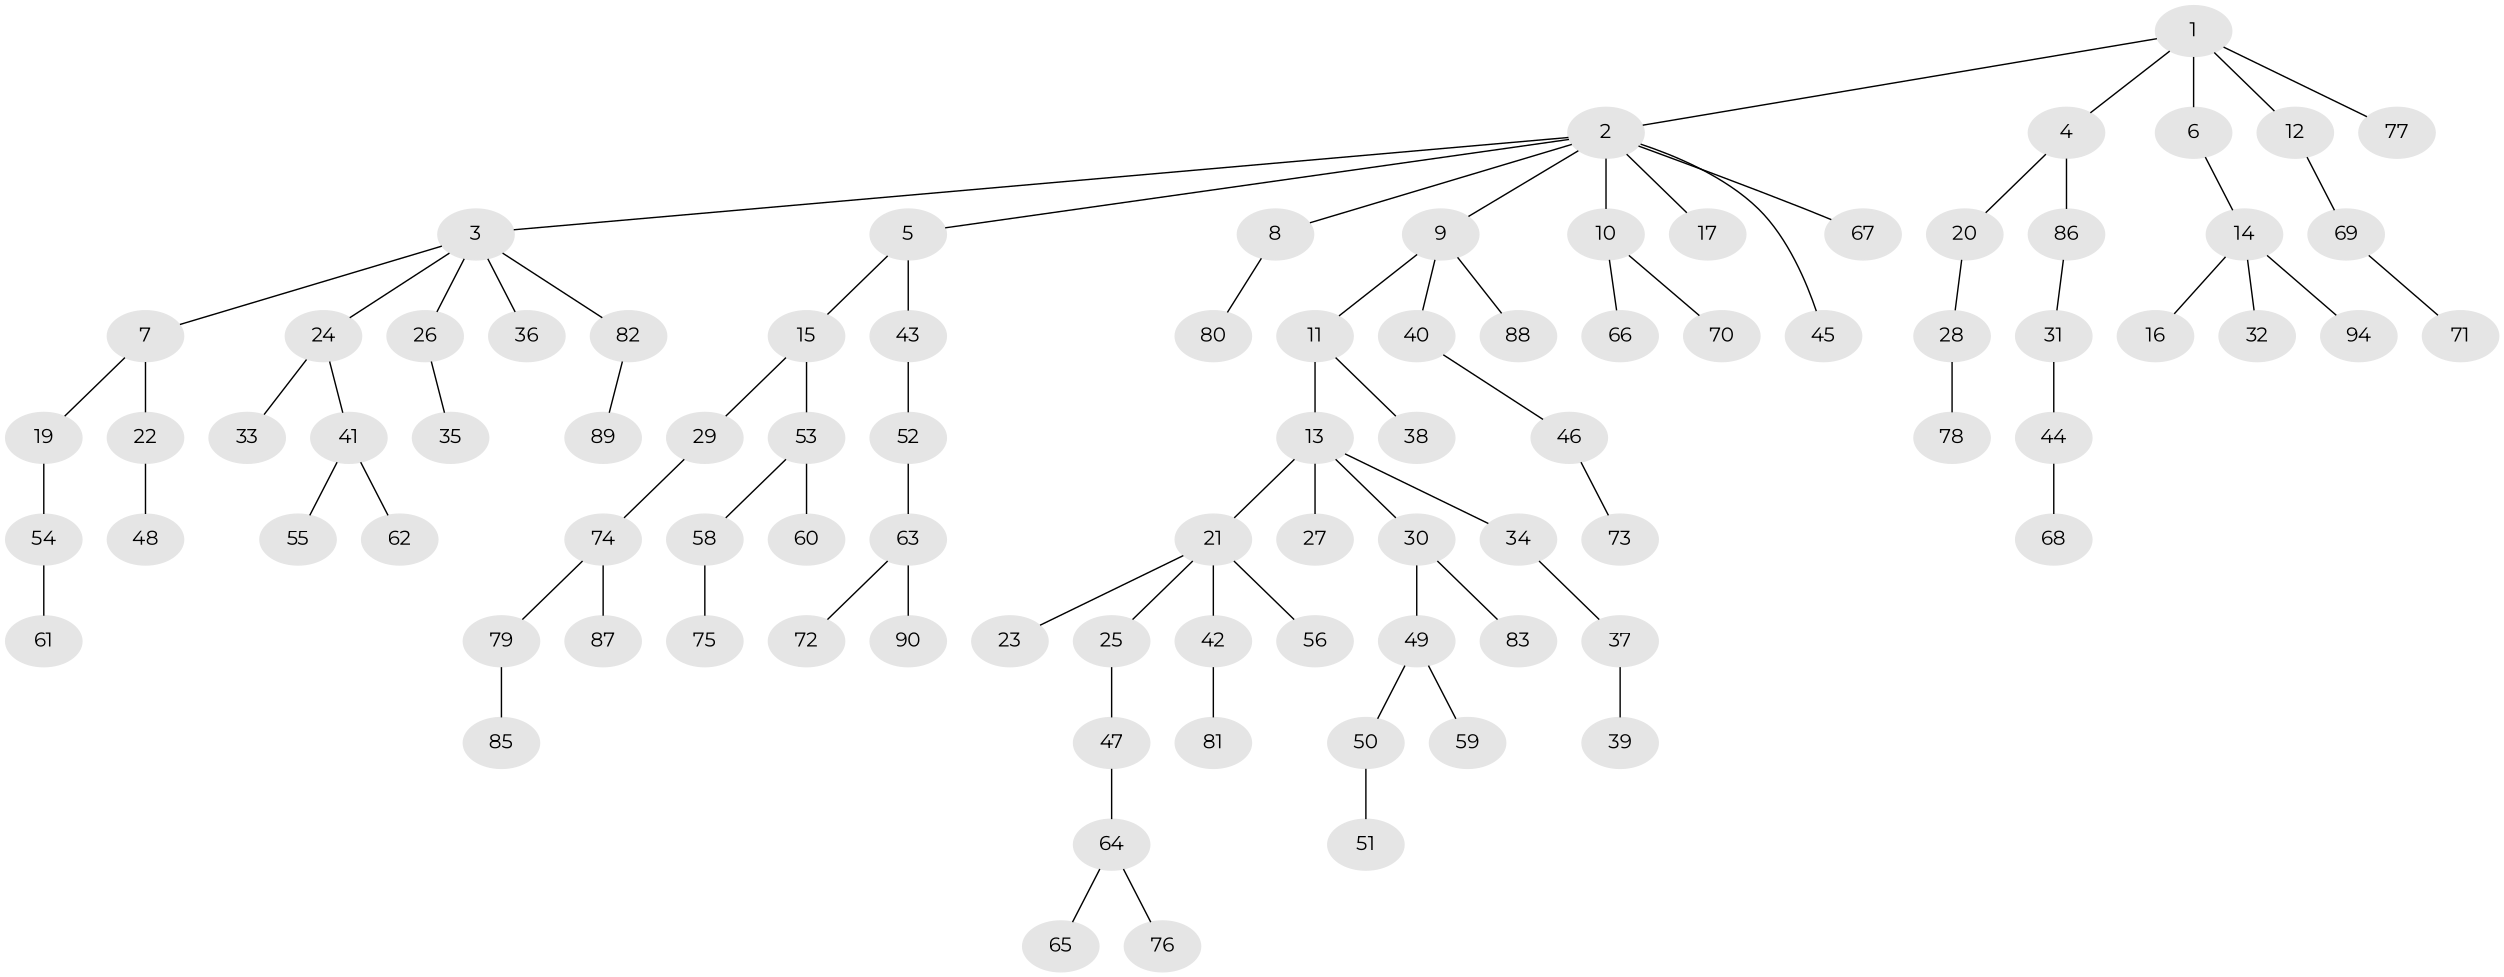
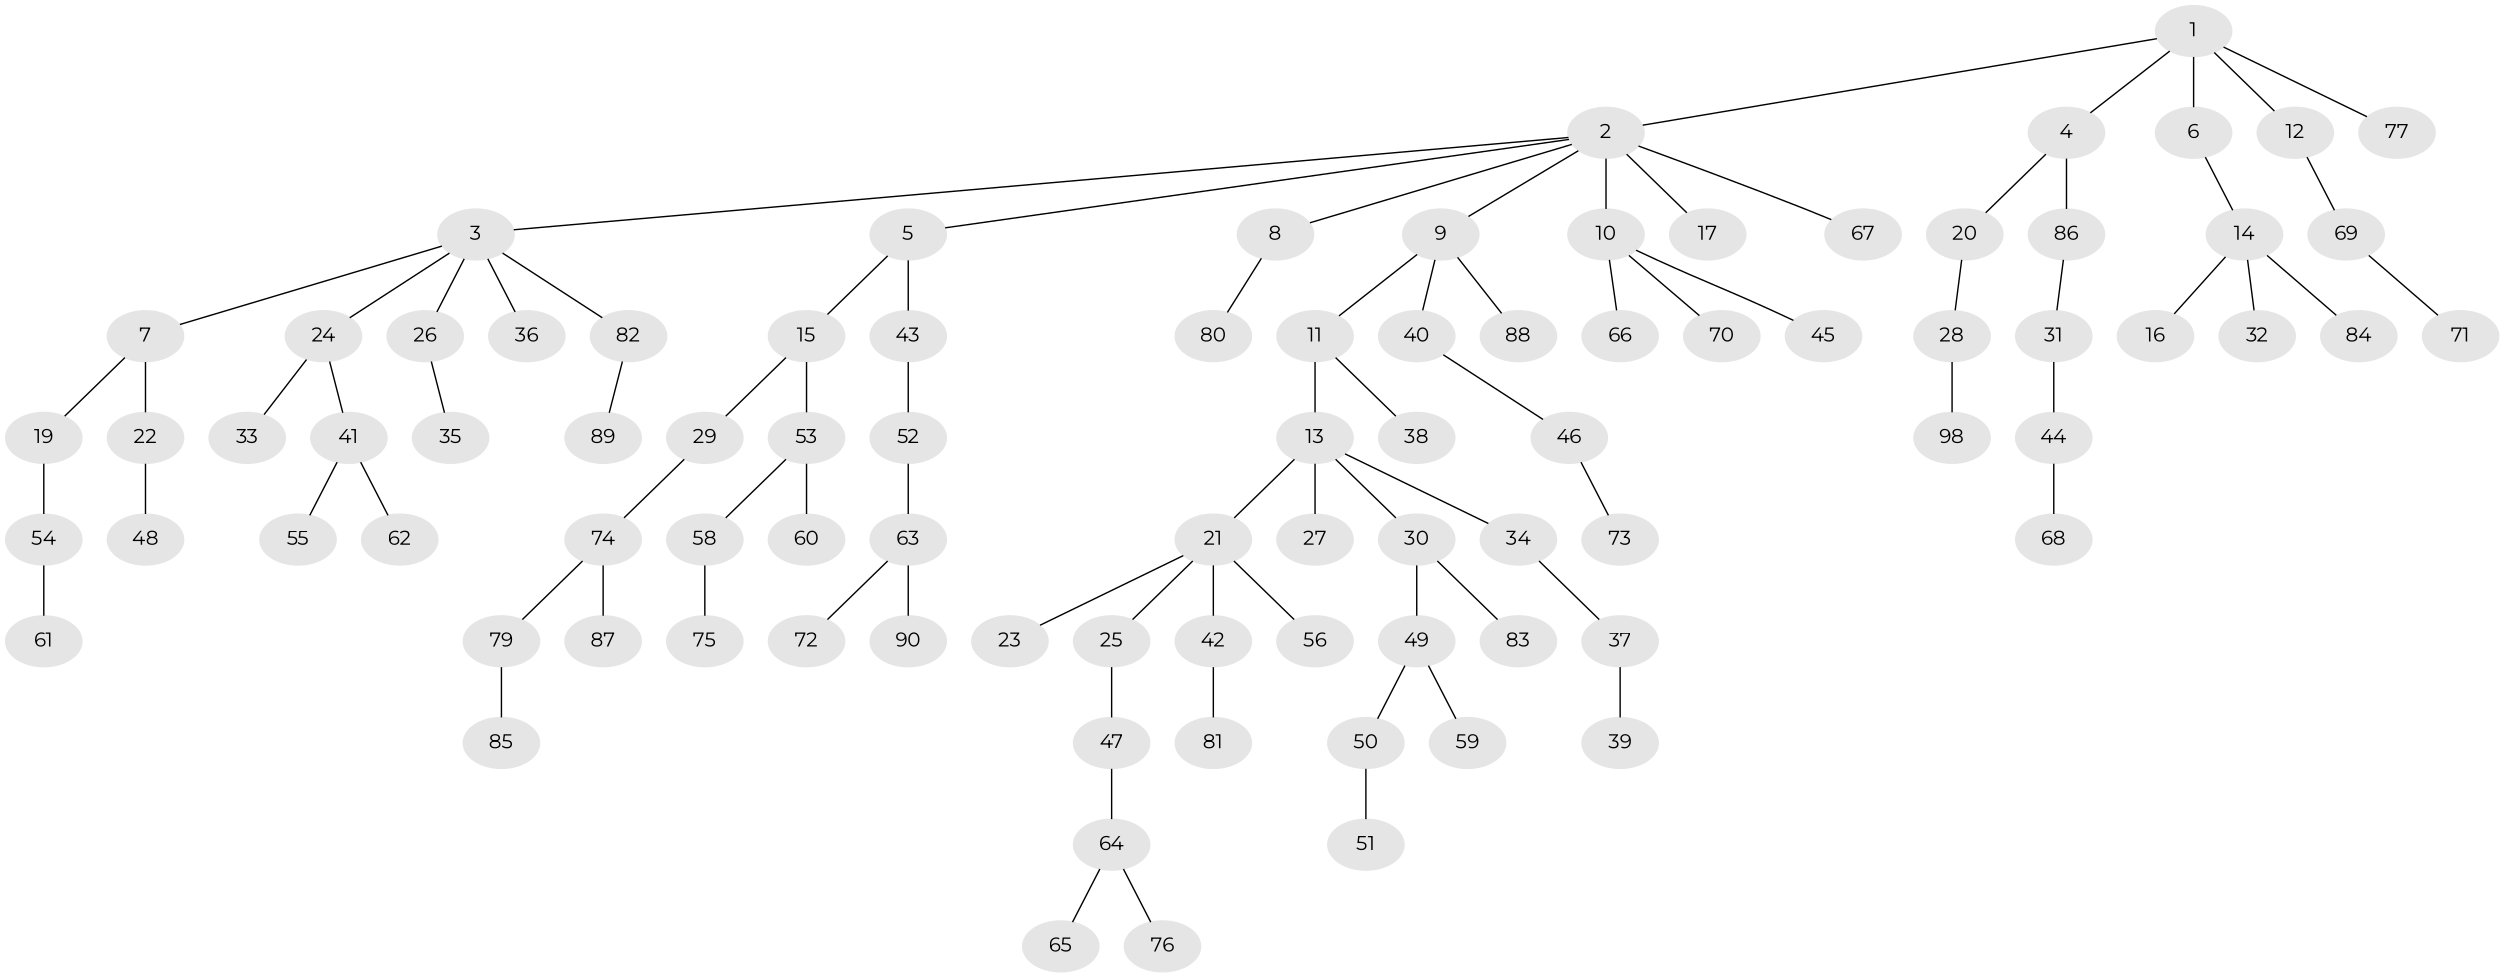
edge "2" -- "45": now "10" -- "45"
node "94": label "94" -> "84"
node "78": label "78" -> "98"
